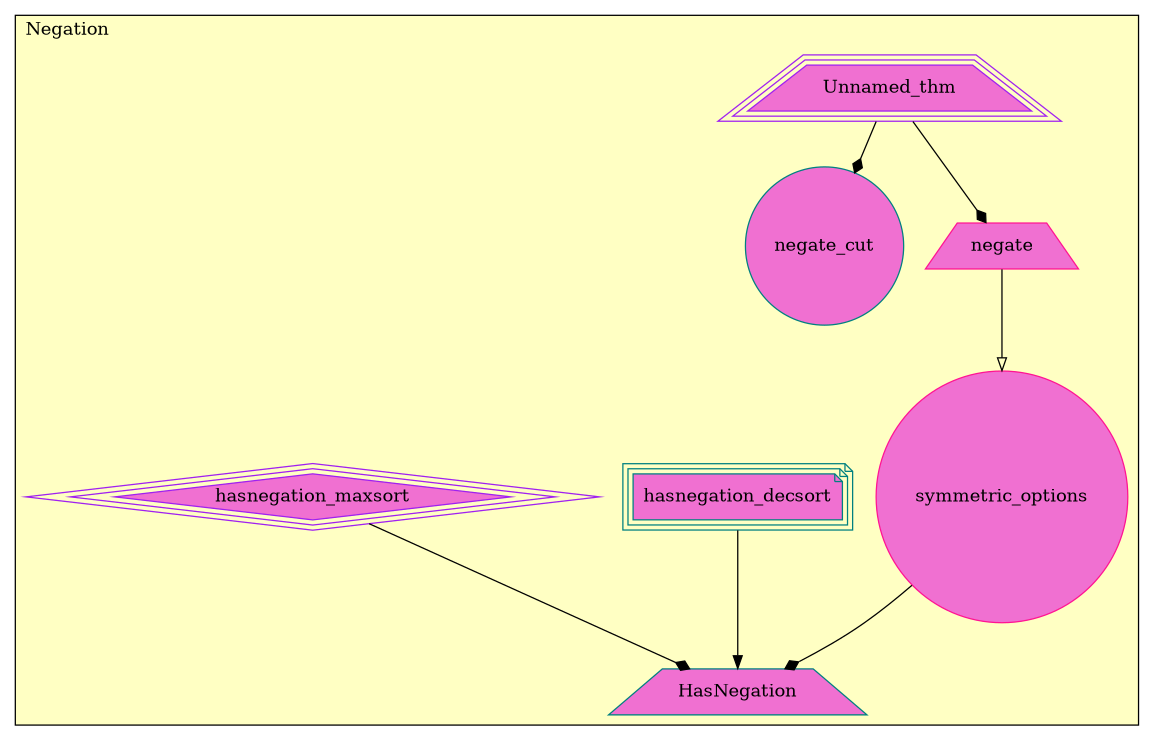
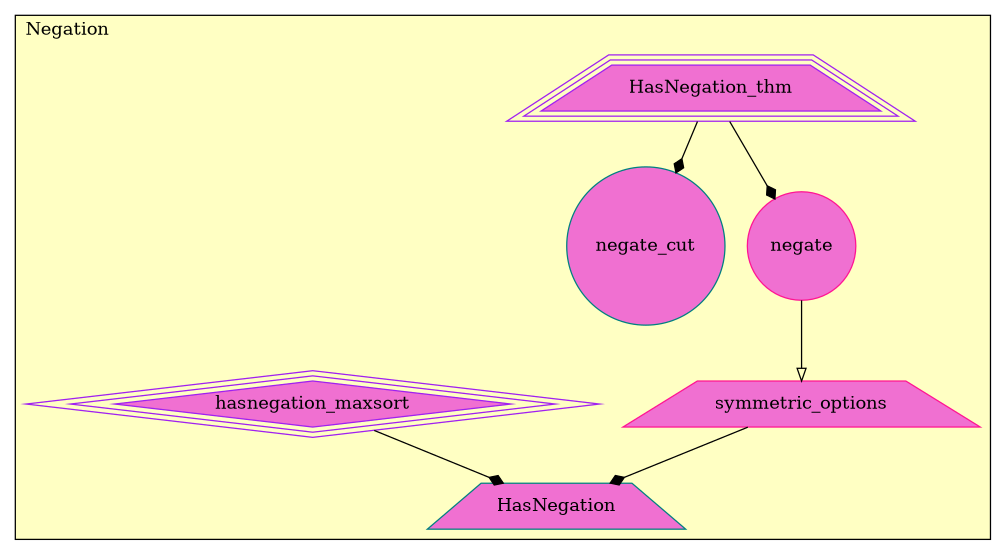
node "Unnamed_thm": label "Unnamed_thm" -> "HasNegation_thm"
node "negate": shape trapezium -> circle
node "hasnegation_decsort": removed
node "symmetric_options": shape circle -> trapezium
